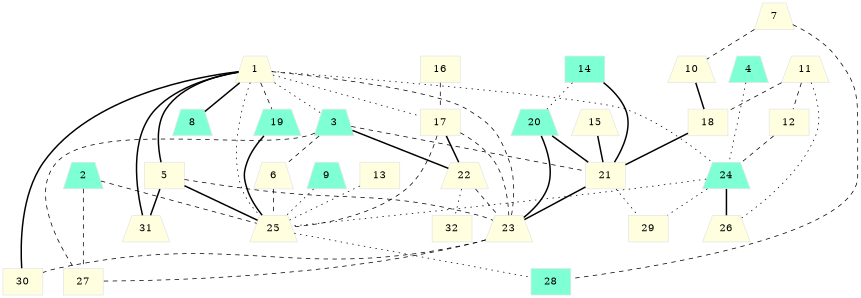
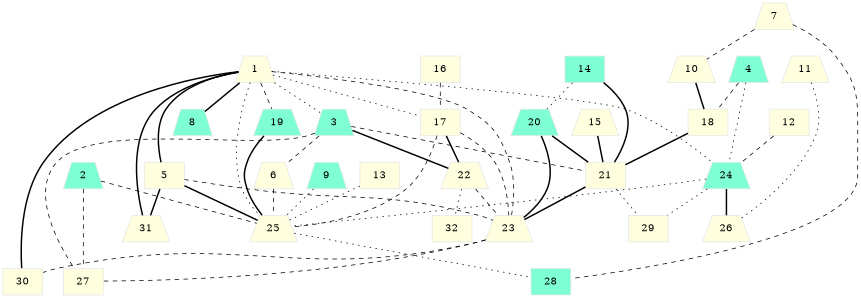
edge "11" -- "12": removed
edge "11" -- "18": now "4" -- "18"
